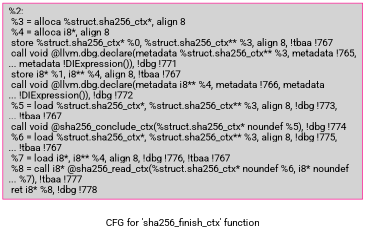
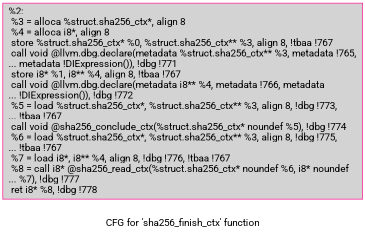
node "%2:": text "... %7), !tbaa !777" -> "... %7), !dbg !777"
